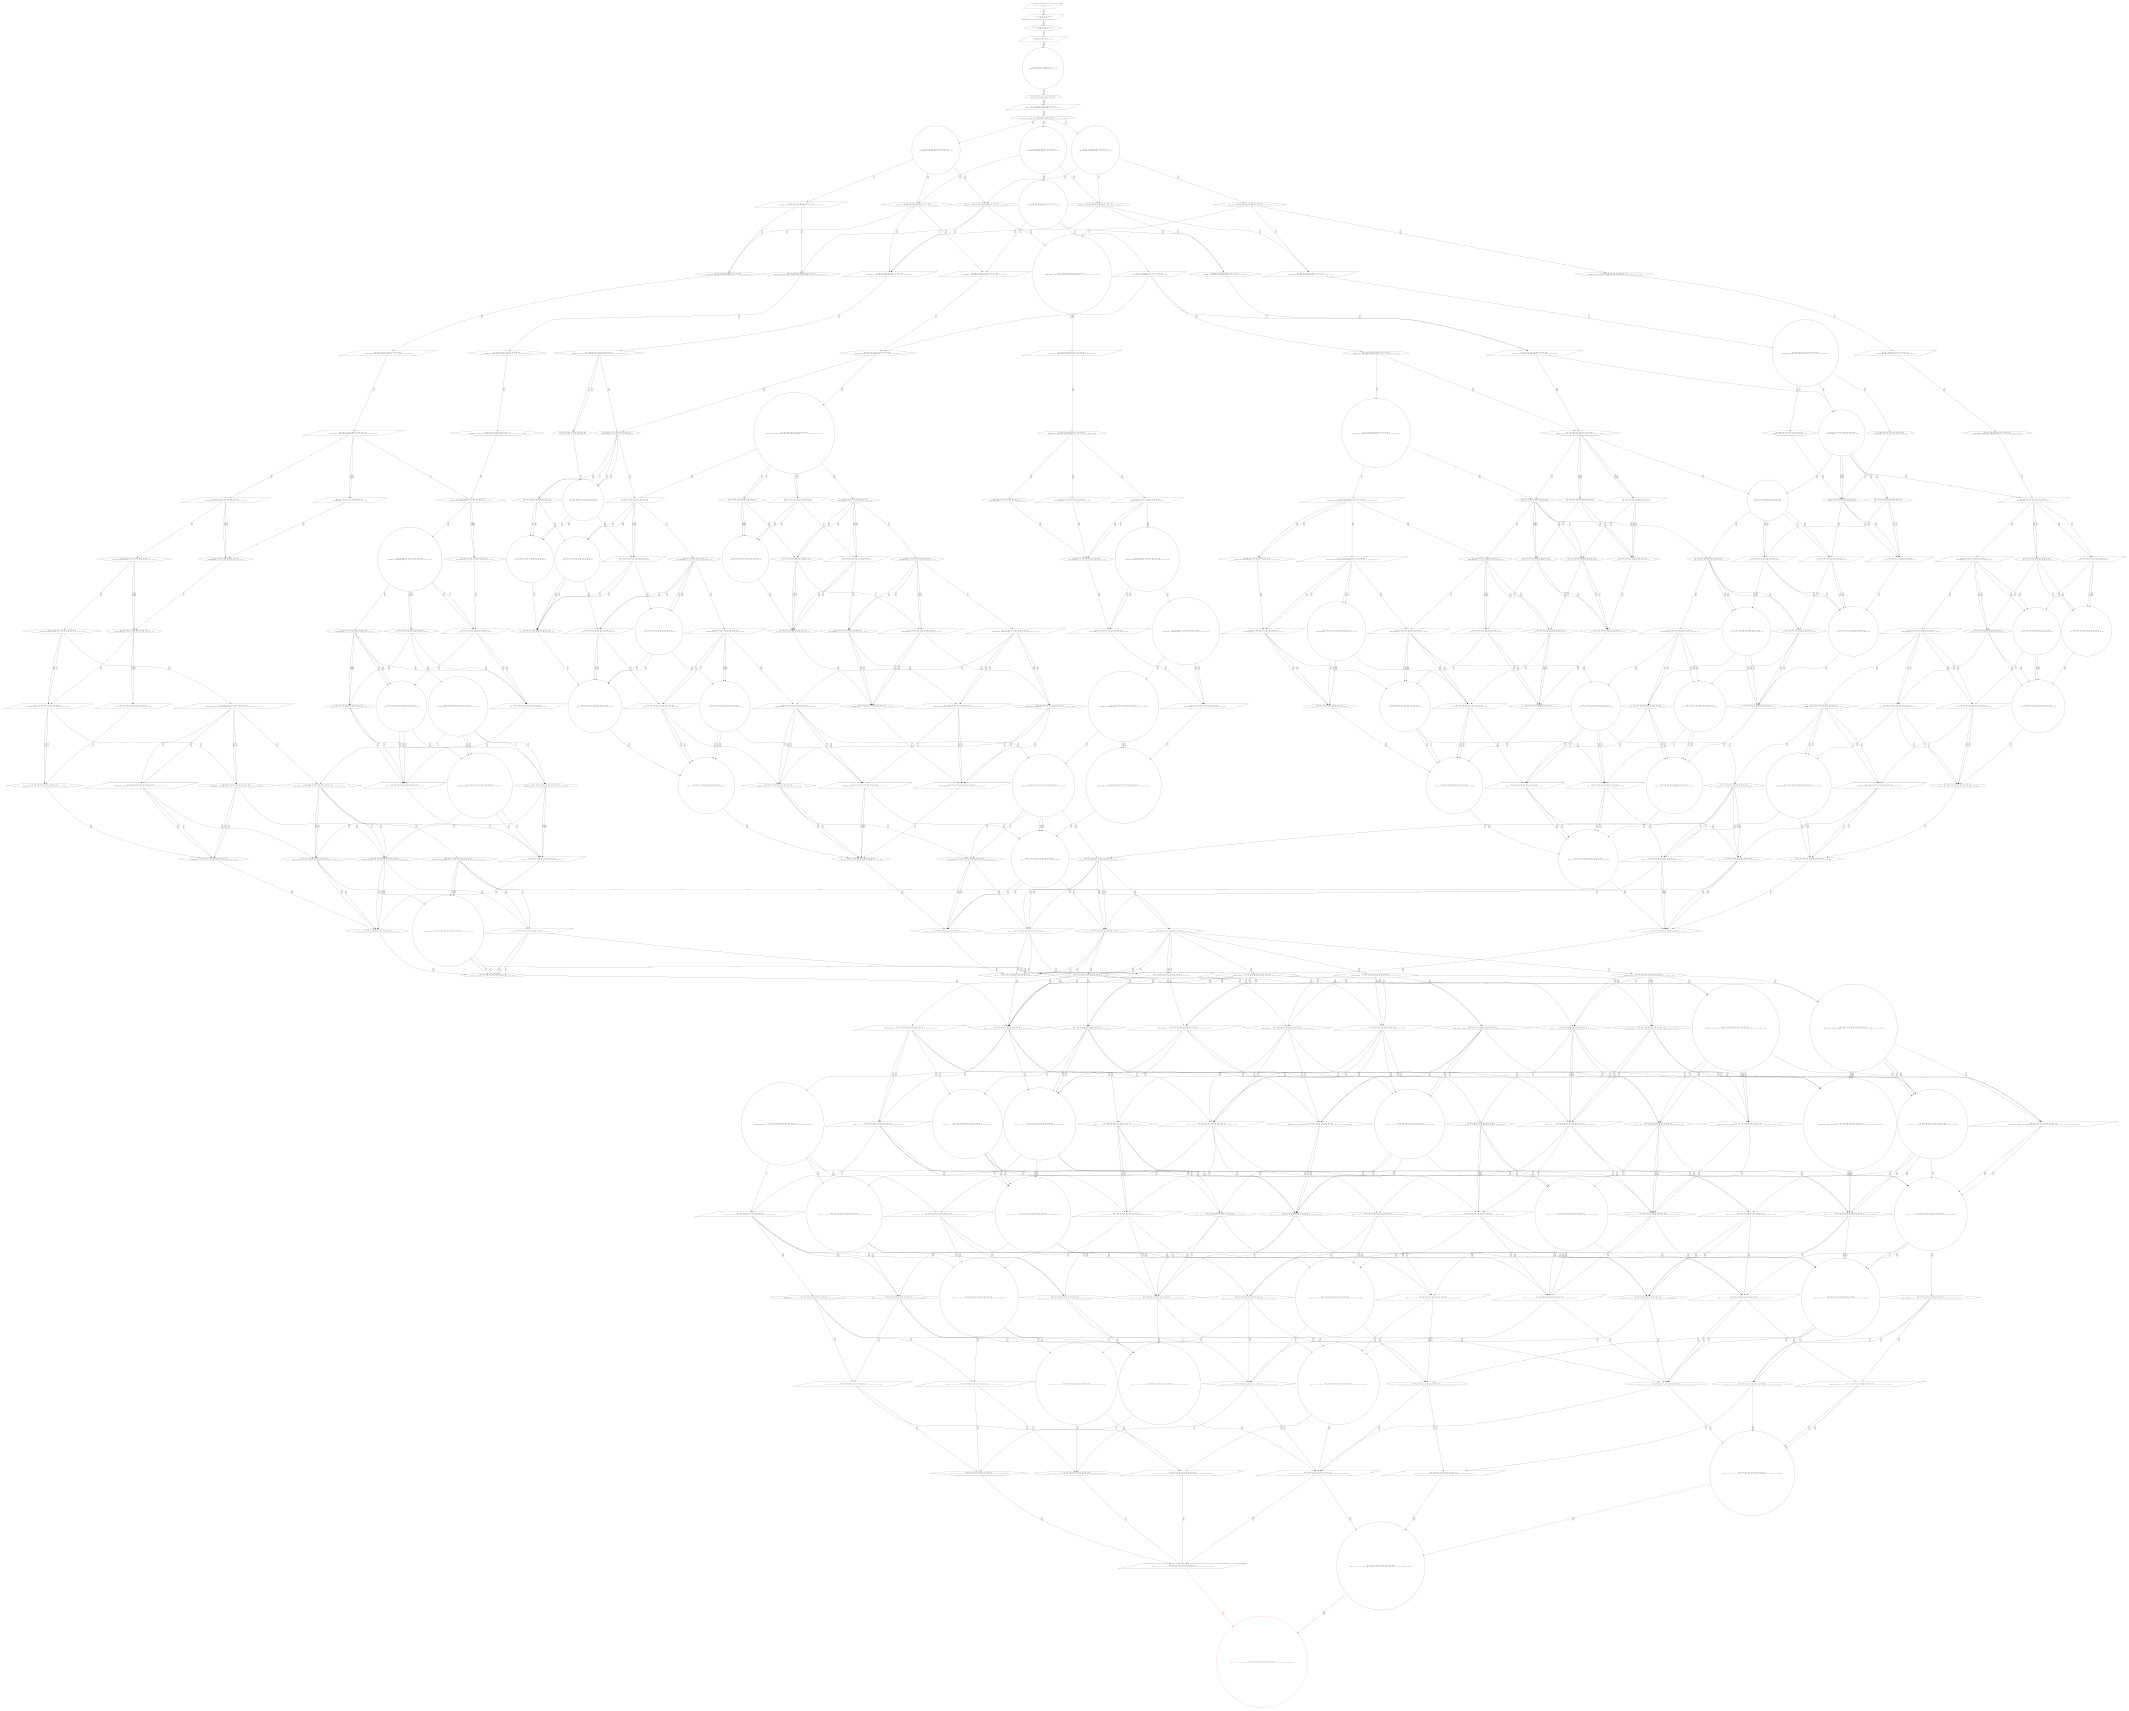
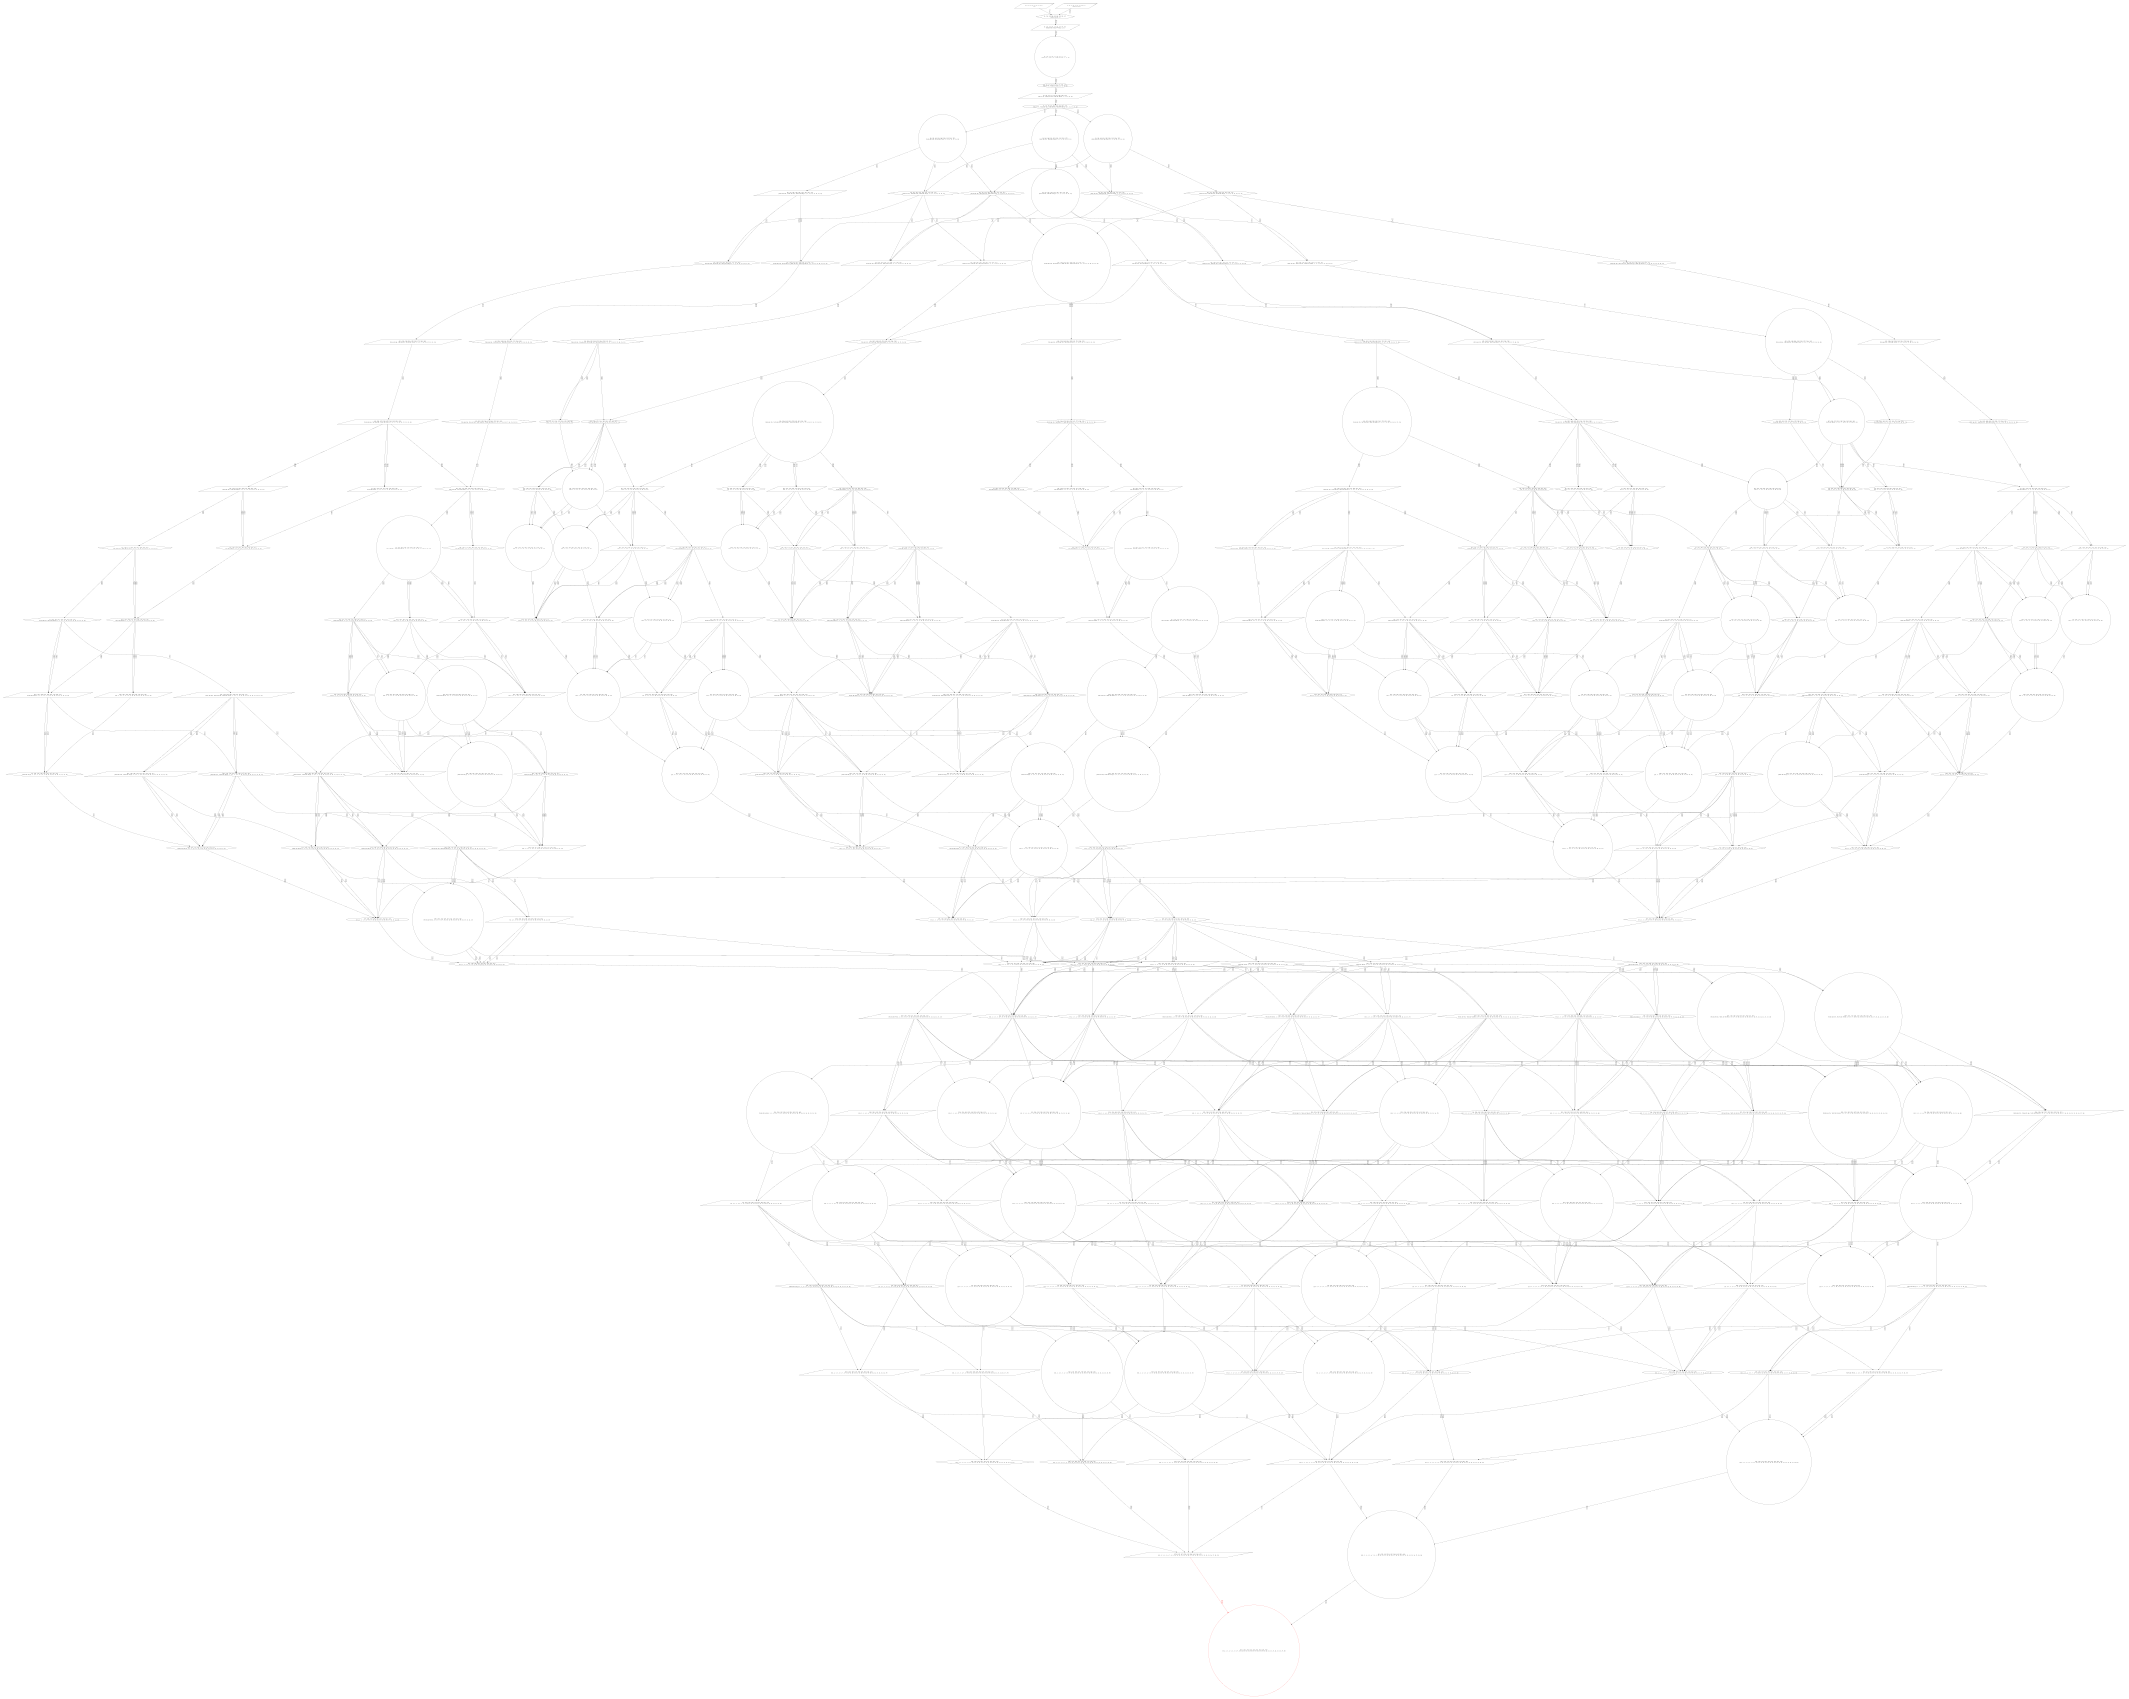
edge "S0: [0, 0] [0, 0] [0, 0] [0, 0] {}{}" -> "S1: [0, 0] [0, 0] [0, 0] [10, 13] {T0J0:10-13}{1}": now "S0: [0, 0] [0, 0] [0, 0] [0, 0] {}{}" -> "S2: [10, 10] [10, 10] [10, 13] [53, 67] {T0J1:53-67}{1, 2}"
